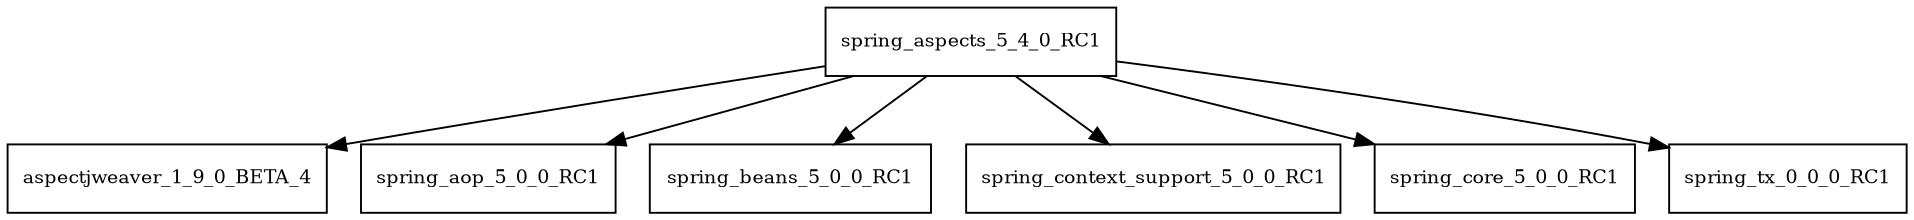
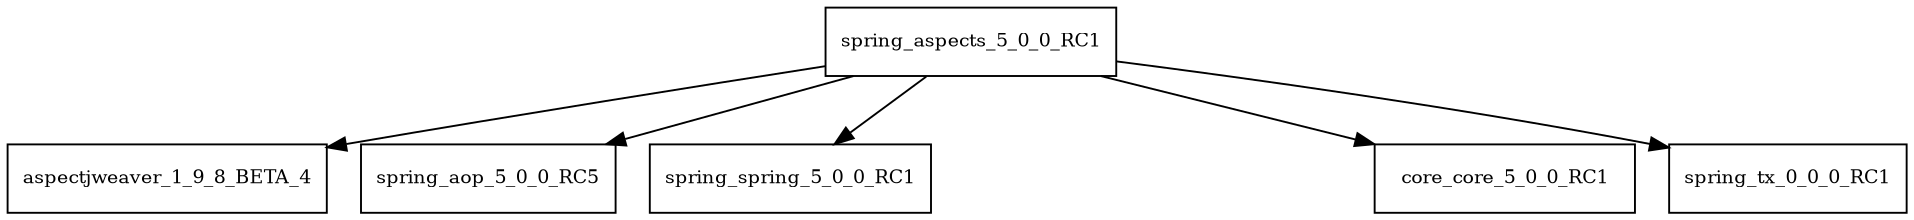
node "spring_aspects_5_4_0_RC1": label "spring_aspects_5_4_0_RC1" -> "spring_aspects_5_0_0_RC1"
node "aspectjweaver_1_9_0_BETA_4": label "aspectjweaver_1_9_0_BETA_4" -> "aspectjweaver_1_9_8_BETA_4"
node "spring_aop_5_0_0_RC1": label "spring_aop_5_0_0_RC1" -> "spring_aop_5_0_0_RC5"
node "spring_beans_5_0_0_RC1": label "spring_beans_5_0_0_RC1" -> "spring_spring_5_0_0_RC1"
node "spring_context_support_5_0_0_RC1": removed
node "spring_core_5_0_0_RC1": label "spring_core_5_0_0_RC1" -> "core_core_5_0_0_RC1"
